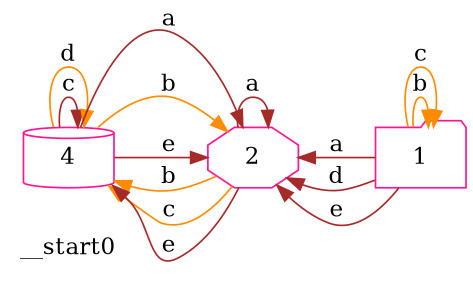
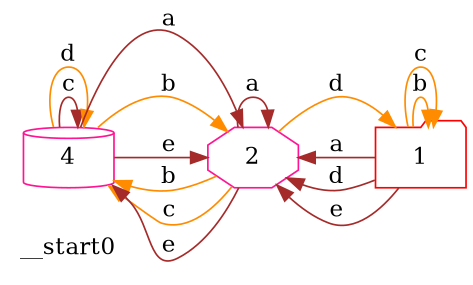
edge "2" -> "1": added, label "d"
node "1": color deeppink -> red
